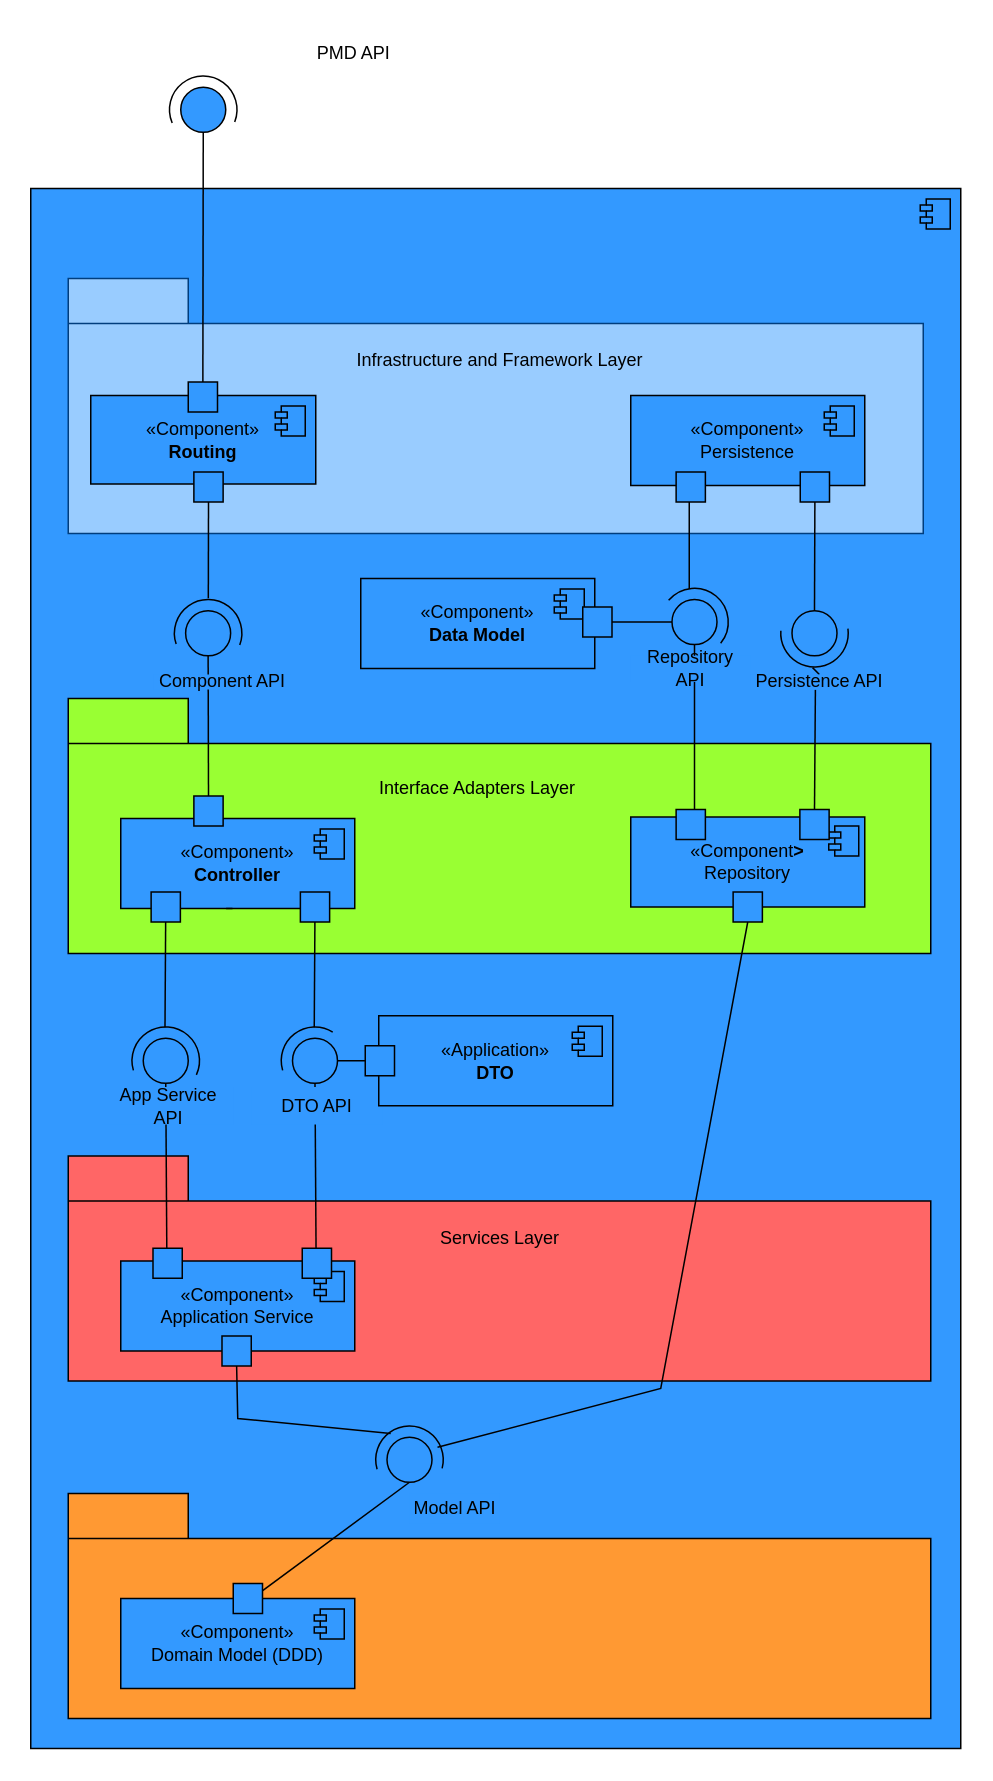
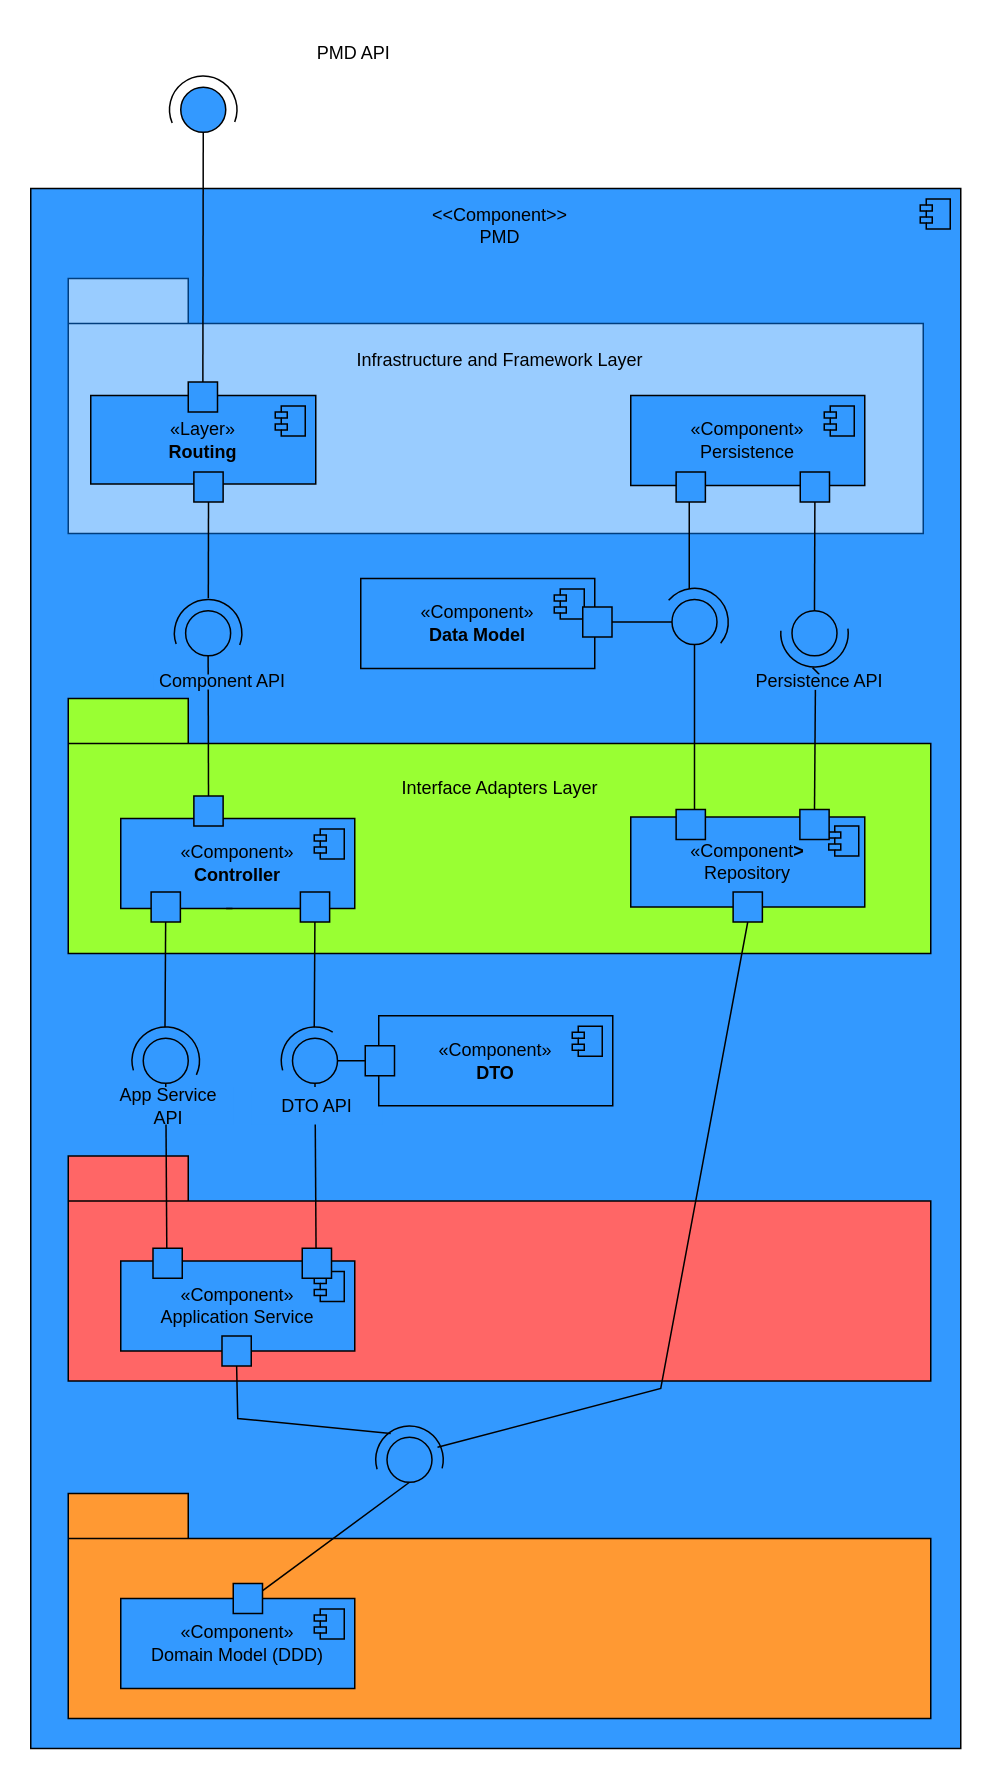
node "<<Component>> PMD": added
node "«Component» Routing": label "«Component» Routing" -> "«Layer» Routing"
node "Repository API": removed
node "Interface Adapters Layer": moved (477, 788) -> (500, 788)
node "«Application» DTO": label "«Application» DTO" -> "«Component» DTO"
node "Services Layer": removed
node "Model API": removed
